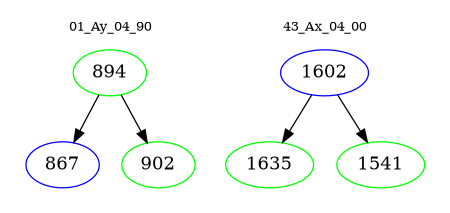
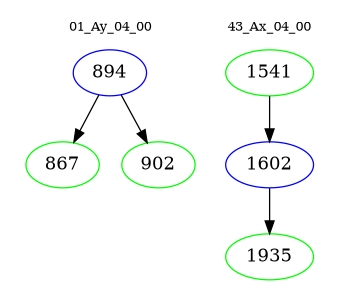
cluster "01_Ay_04_90": label "01_Ay_04_90" -> "01_Ay_04_00"
node "894": color green -> blue
edge "1602" -> "1541": reversed
node "867": color blue -> green
node "1635": label "1635" -> "1935"
